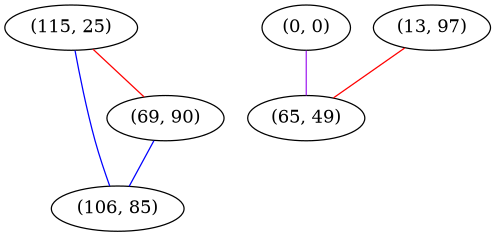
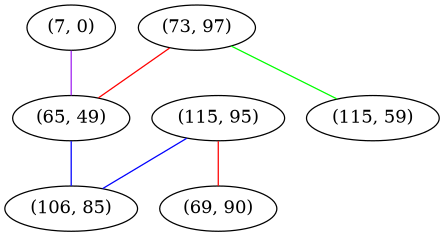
node "(115, 25)": label "(115, 25)" -> "(115, 95)"
node "(0, 0)": label "(0, 0)" -> "(7, 0)"
node "(13, 97)": label "(13, 97)" -> "(73, 97)"
node "(115, 59)": added
edge "(69, 90)" -- "(106, 85)": now "(65, 49)" -- "(106, 85)"
